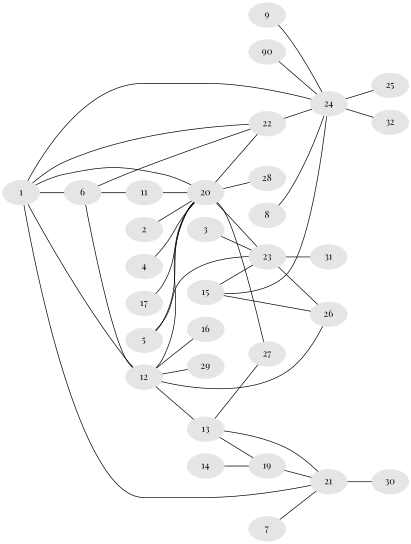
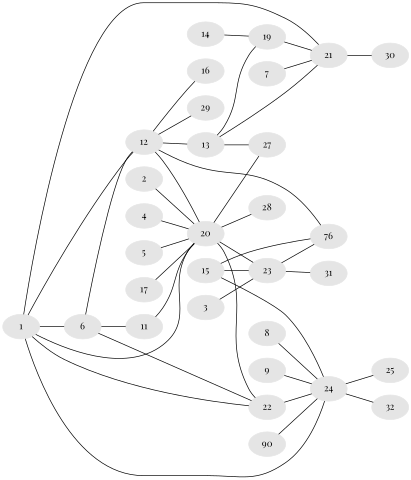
edge "23" -- "5": removed
node "26": label "26" -> "76"
